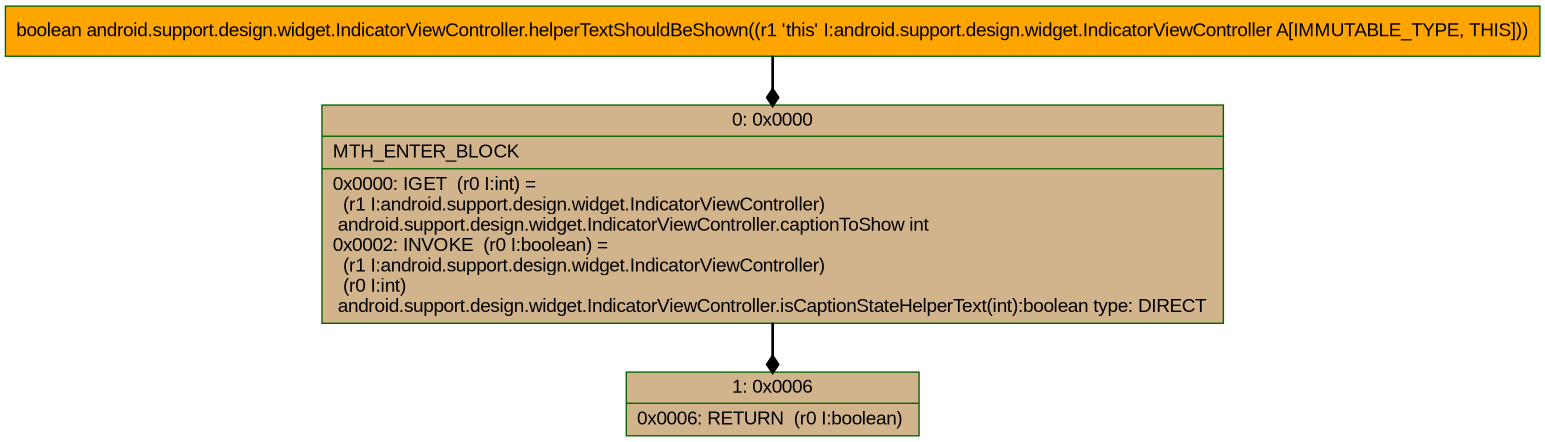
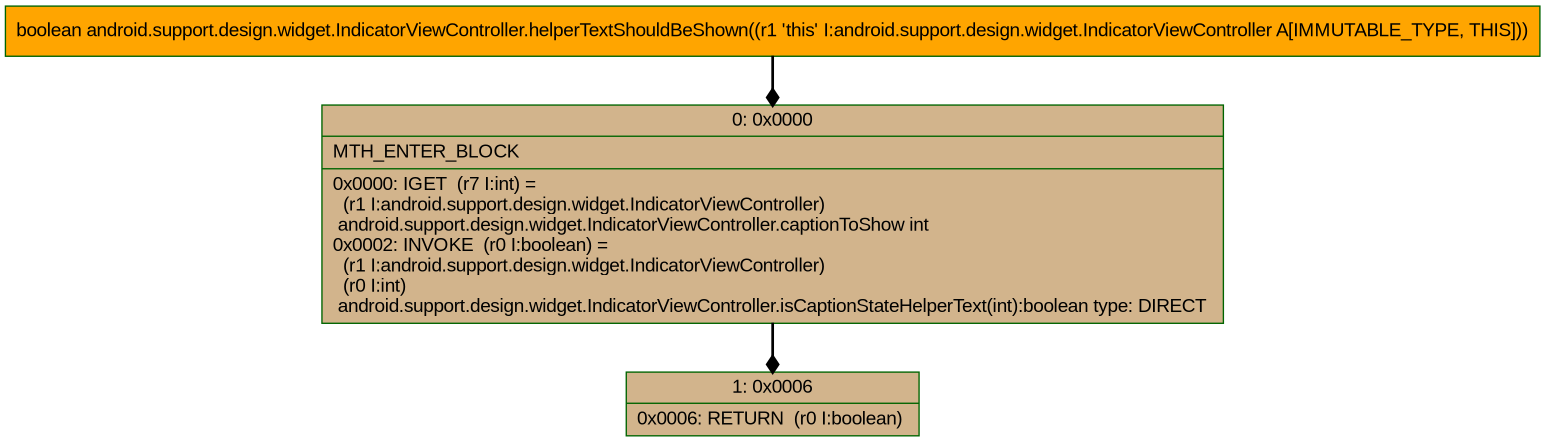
node "0: 0x0000": text "0x0000: IGET  (r0 I:int) =" -> "0x0000: IGET  (r7 I:int) ="
